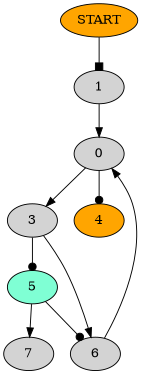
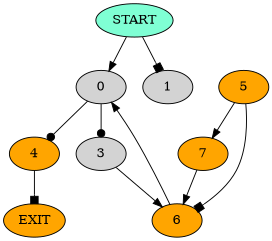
node "START": fillcolor orange -> aquamarine
edge "1" -> "0": now "START" -> "0"
edge "7" -> "6": added
edge "0" -> "3": arrowhead normal -> dot
node "EXIT": added
edge "3" -> "5": removed
node "5": fillcolor aquamarine -> orange
edge "5" -> "6": arrowhead dot -> box
node "7": fillcolor lightgrey -> orange
node "6": fillcolor lightgrey -> orange
